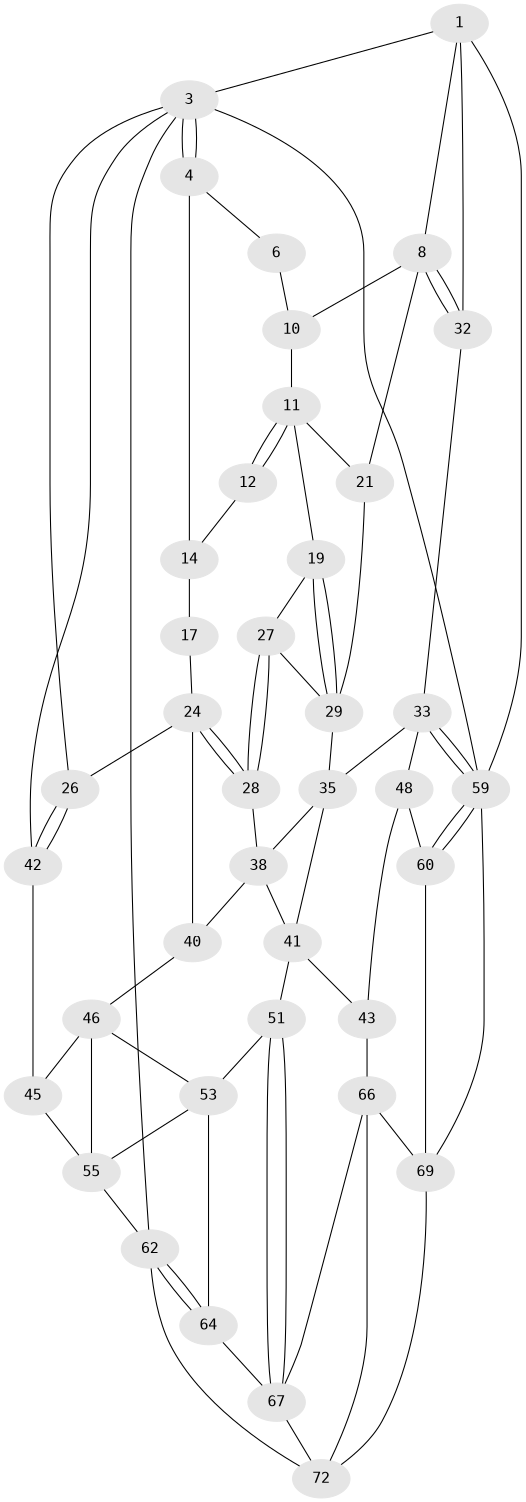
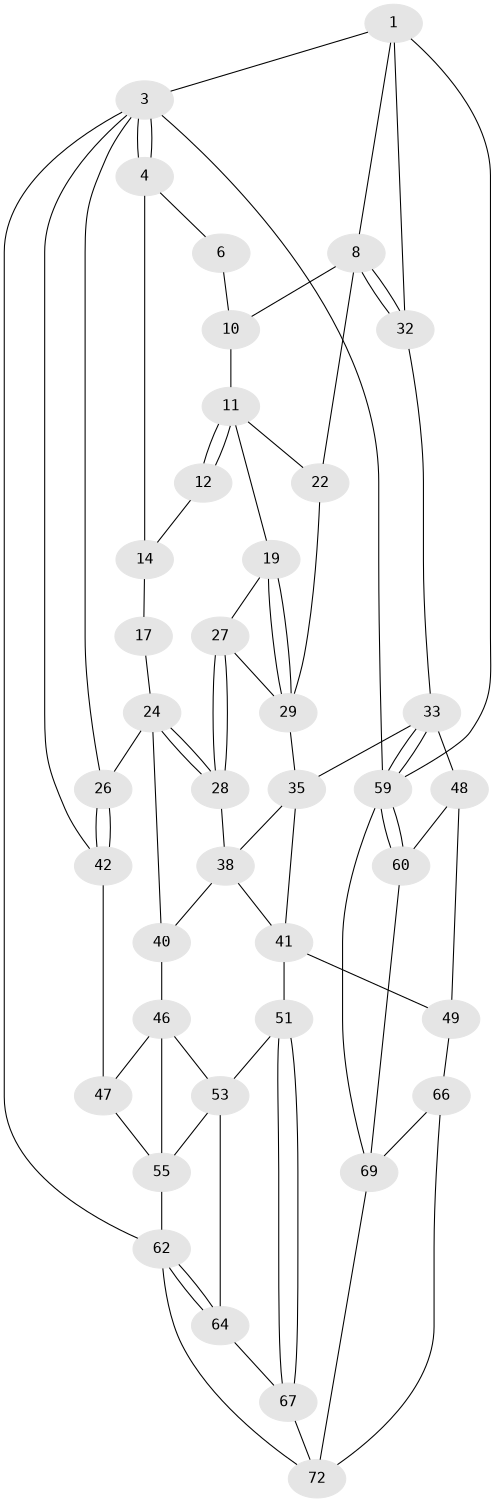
node "21": label "21" -> "22"
node "43": label "43" -> "49"
node "45": label "45" -> "47"
edge "66" -- "67": removed
